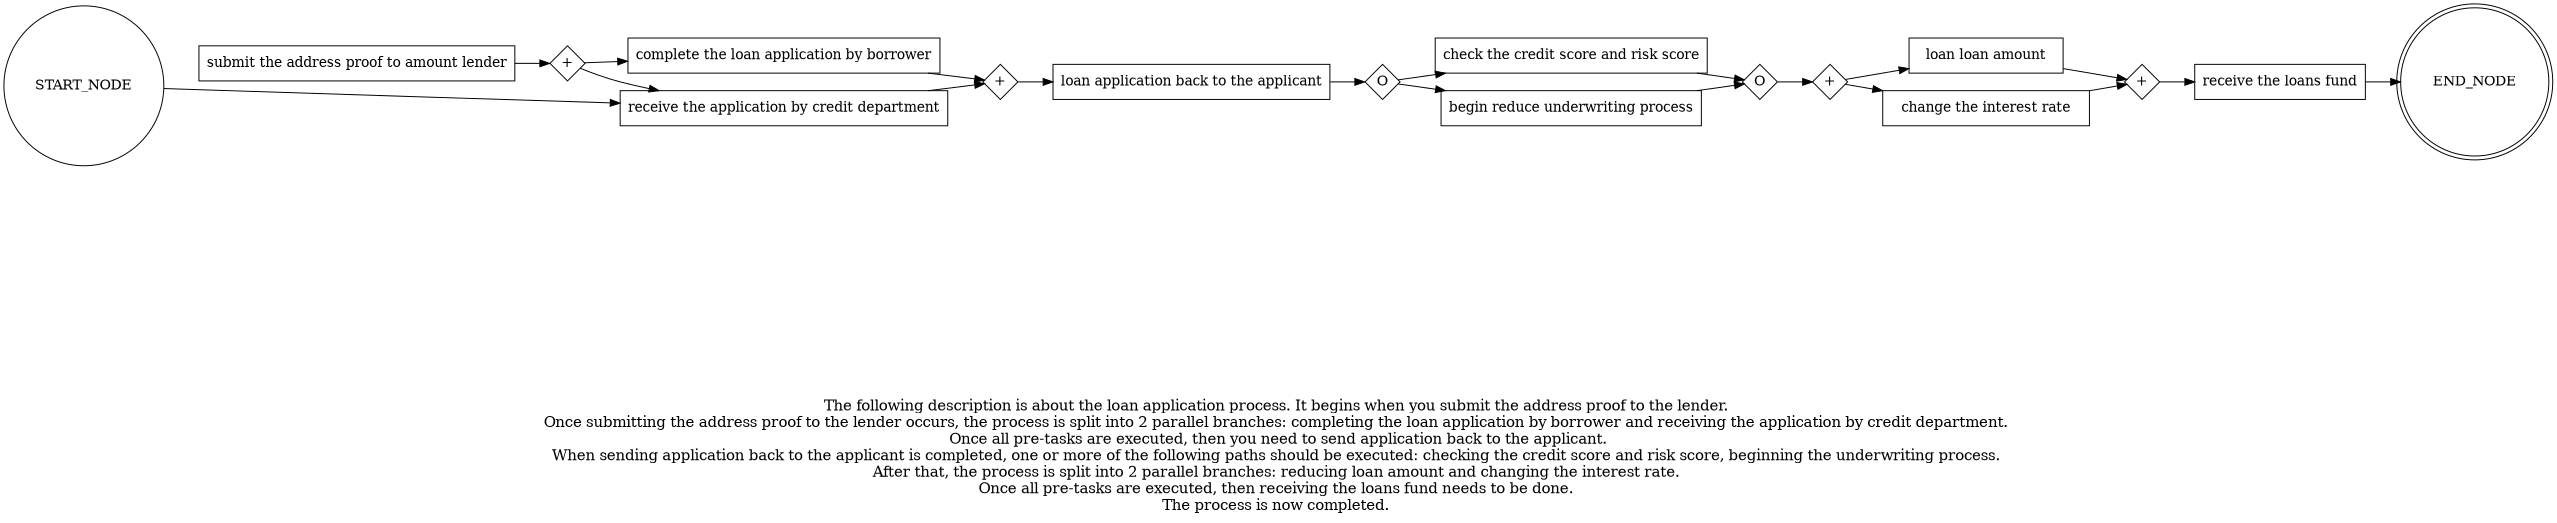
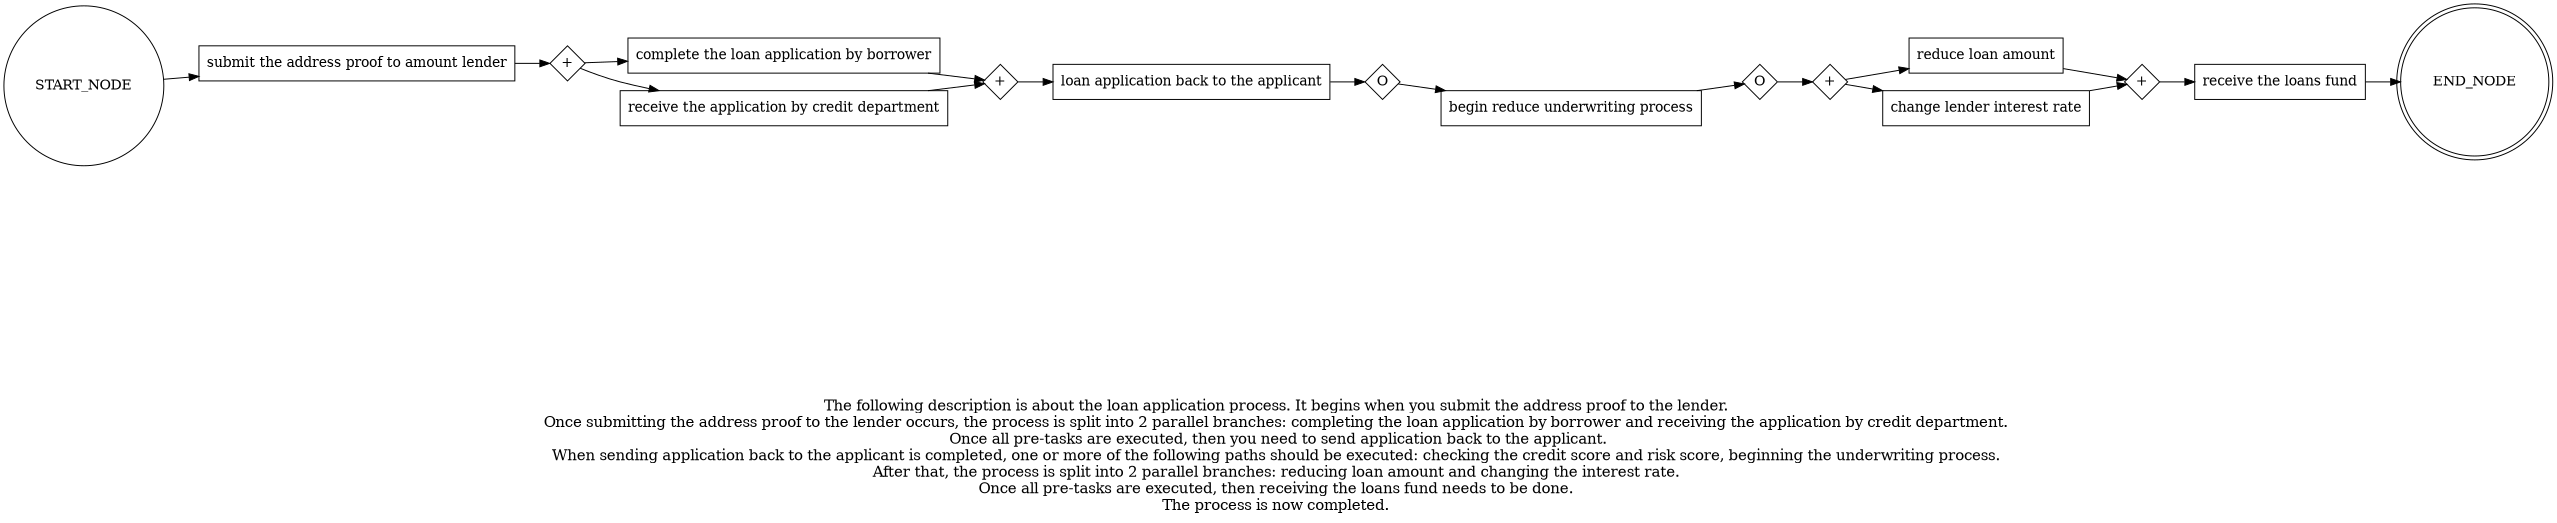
node "check the credit score and risk score": removed
node "loan loan amount": label "loan loan amount" -> "reduce loan amount"
edge "START_NODE" -> "receive the application by credit department": now "START_NODE" -> "submit the address proof to amount lender"
node "change the interest rate": label "change the interest rate" -> "change lender interest rate"
